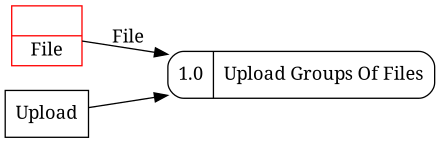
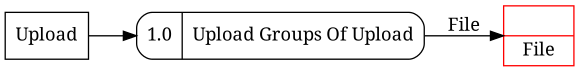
edge "File" -> "1.0": reversed
node "1.0": text "Upload Groups Of Files" -> "Upload Groups Of Upload"
